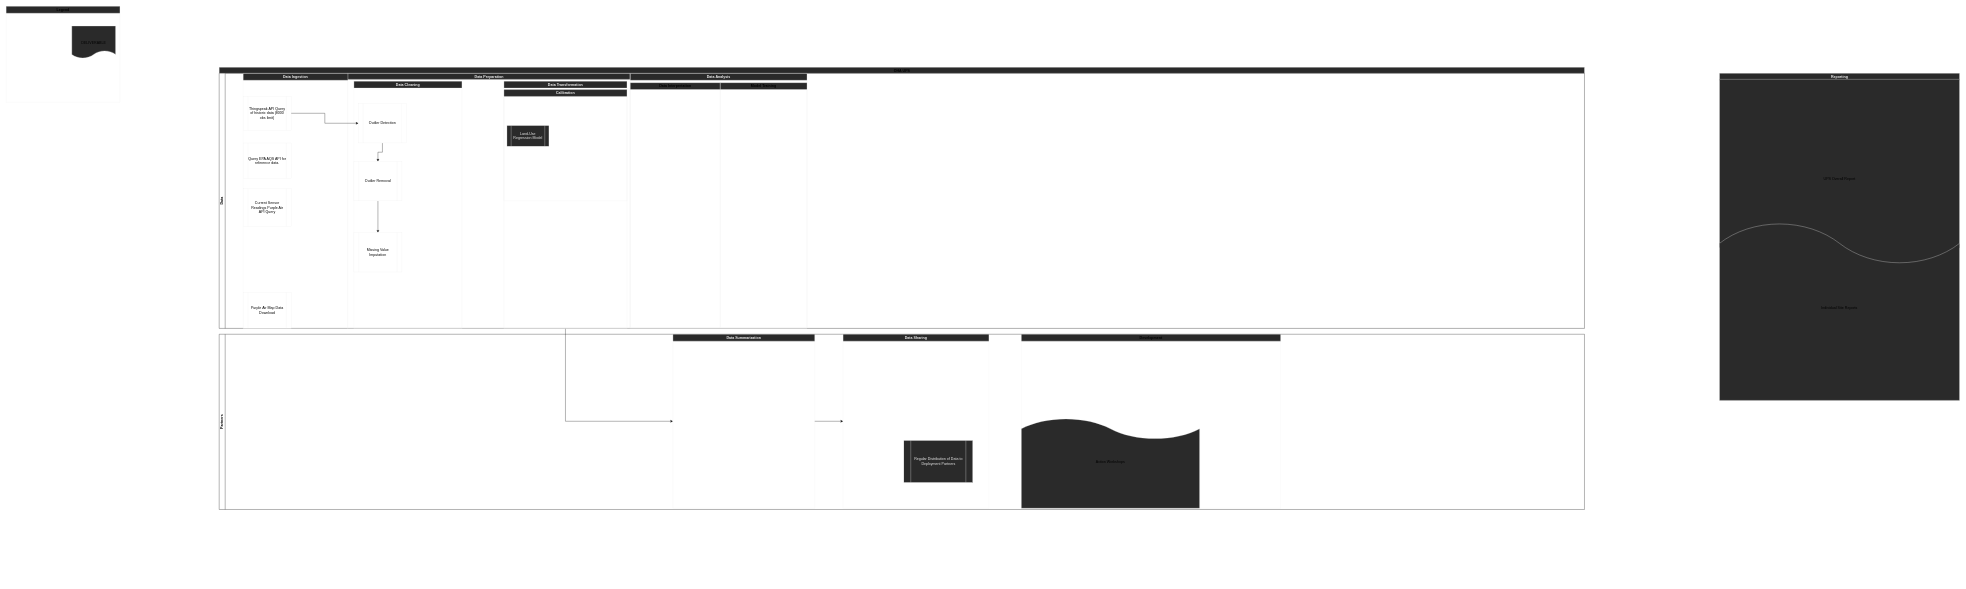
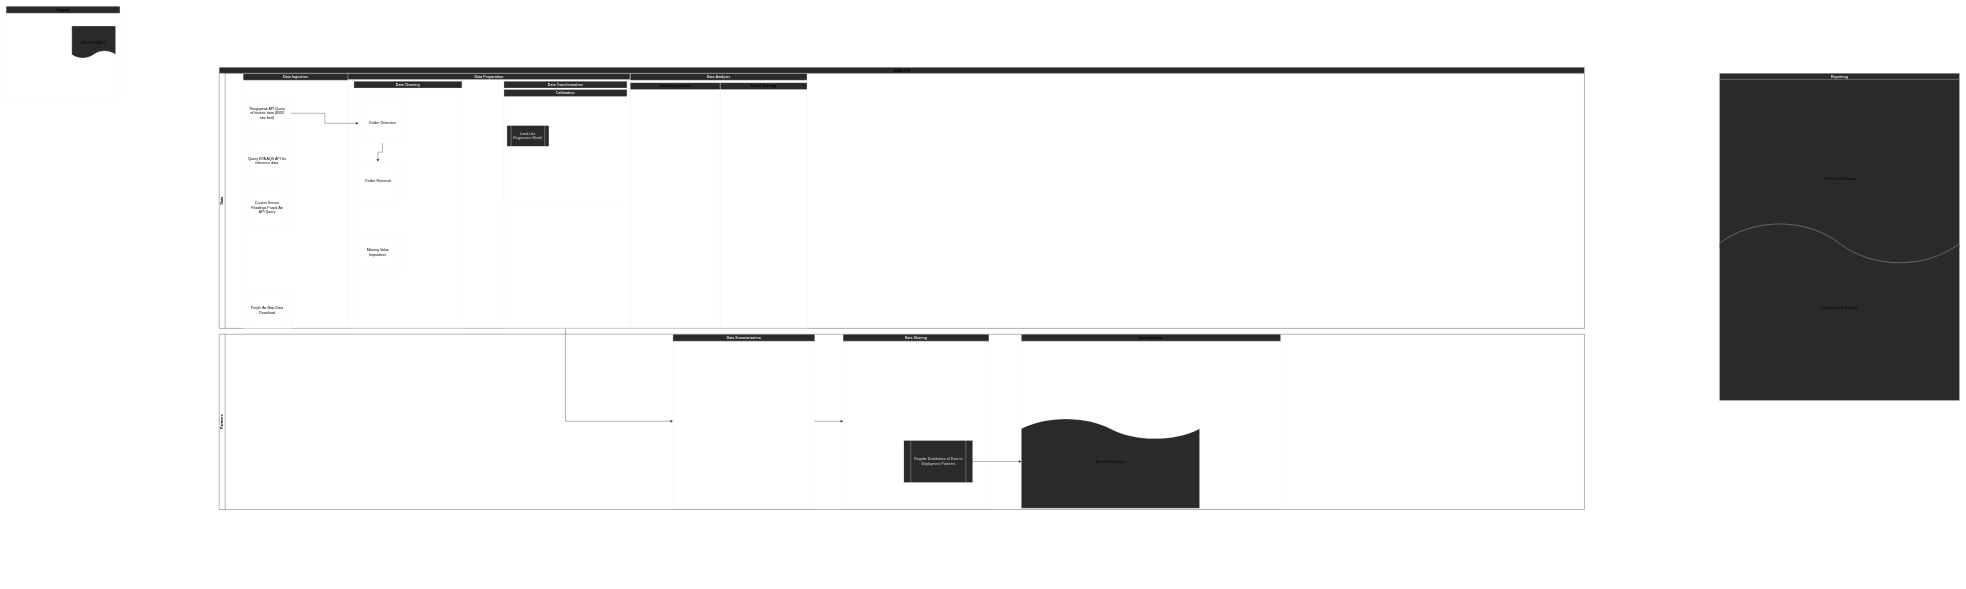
edge "Outlier Removal" -> "Missing Value Imputation": removed
edge "Regular Distribution of Data to Deployment Partners" -> "Action Workshops": added
